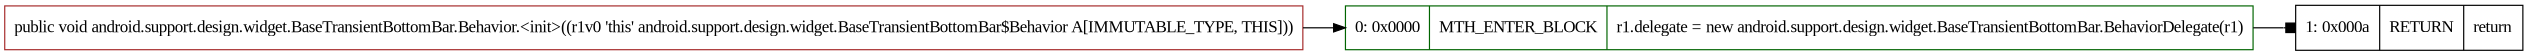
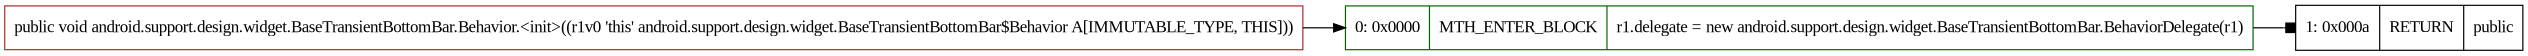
node "1: 0x000a": text "return" -> "public"
